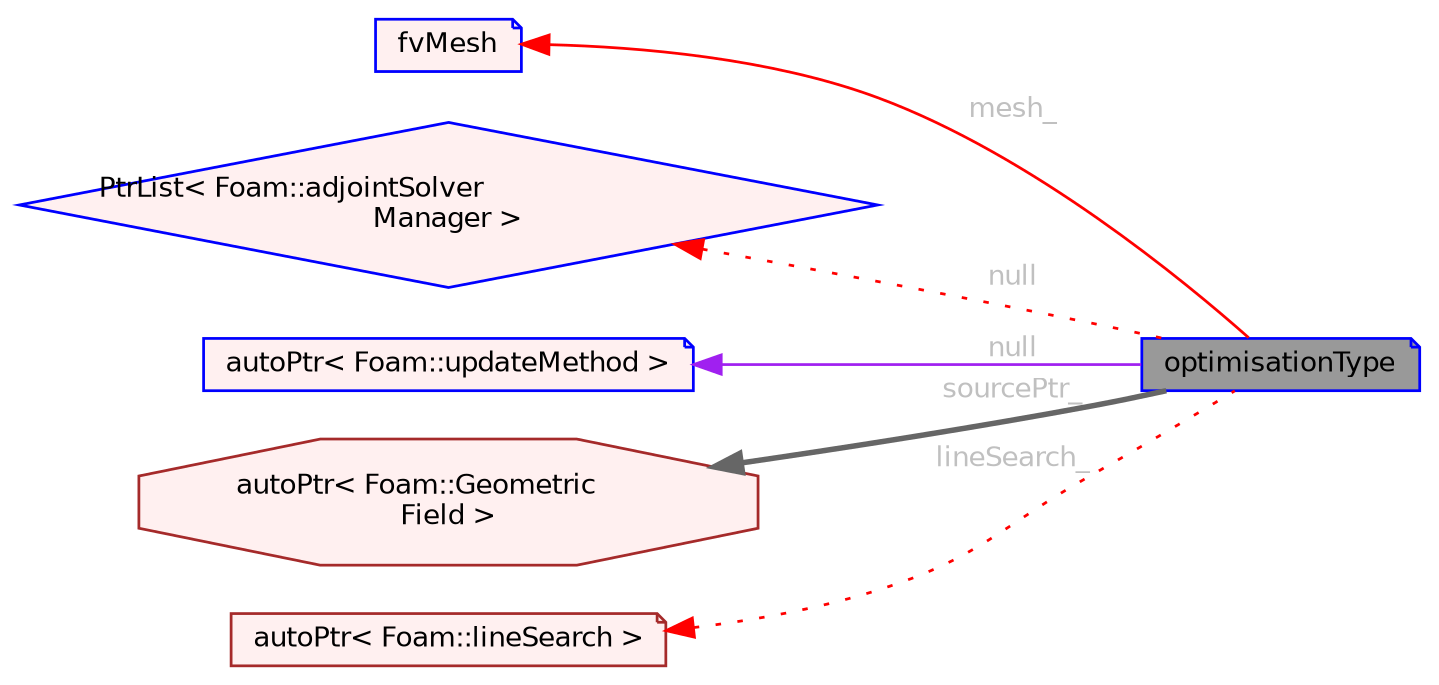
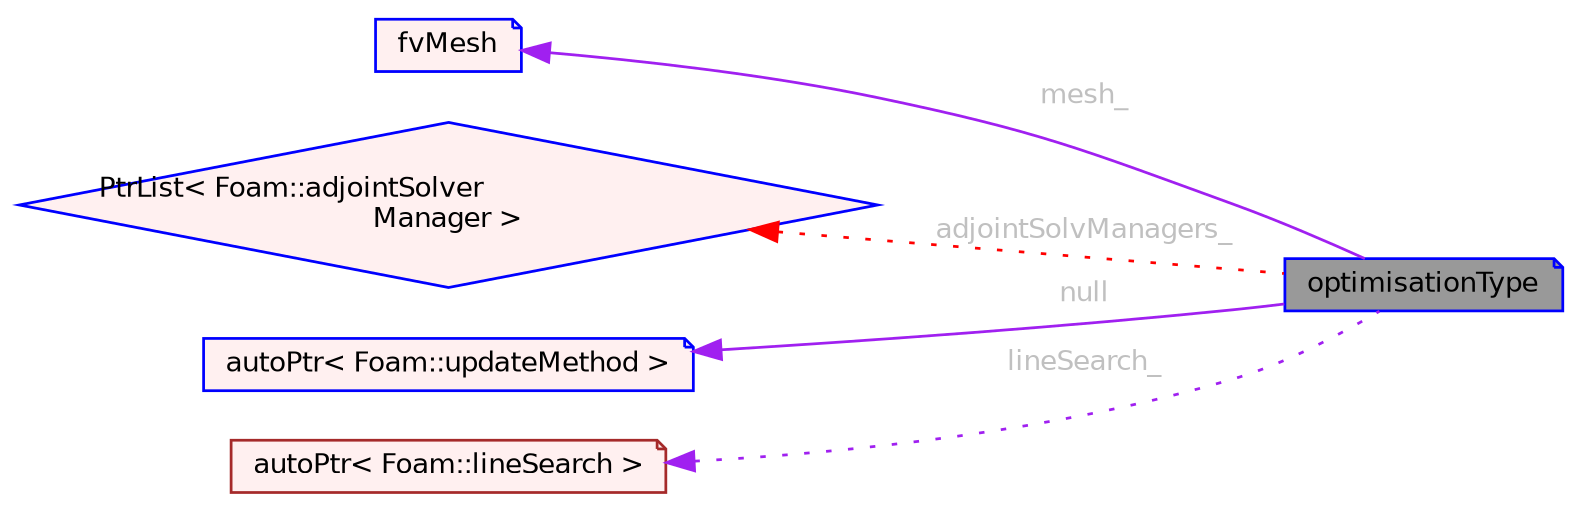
edge "optimisationType" -> "fvMesh": color red -> purple
edge "optimisationType" -> "PtrList< Foam::adjointSolver Manager >": label " null" -> " adjointSolvManagers_"
node "autoPtr< Foam::Geometric Field >": removed
edge "optimisationType" -> "autoPtr< Foam::lineSearch >": color red -> purple
